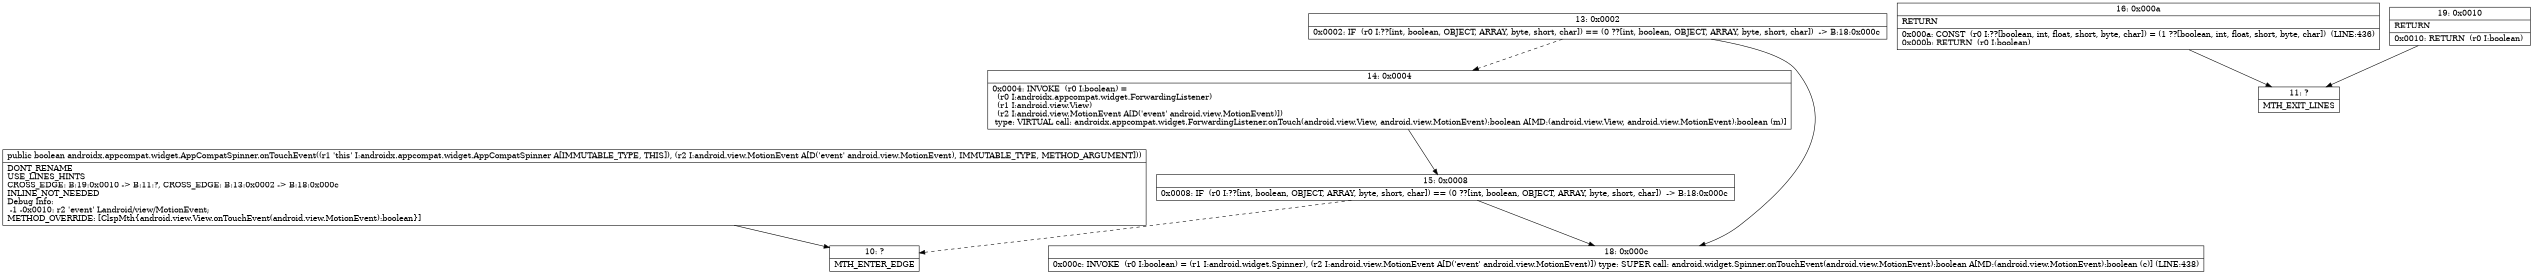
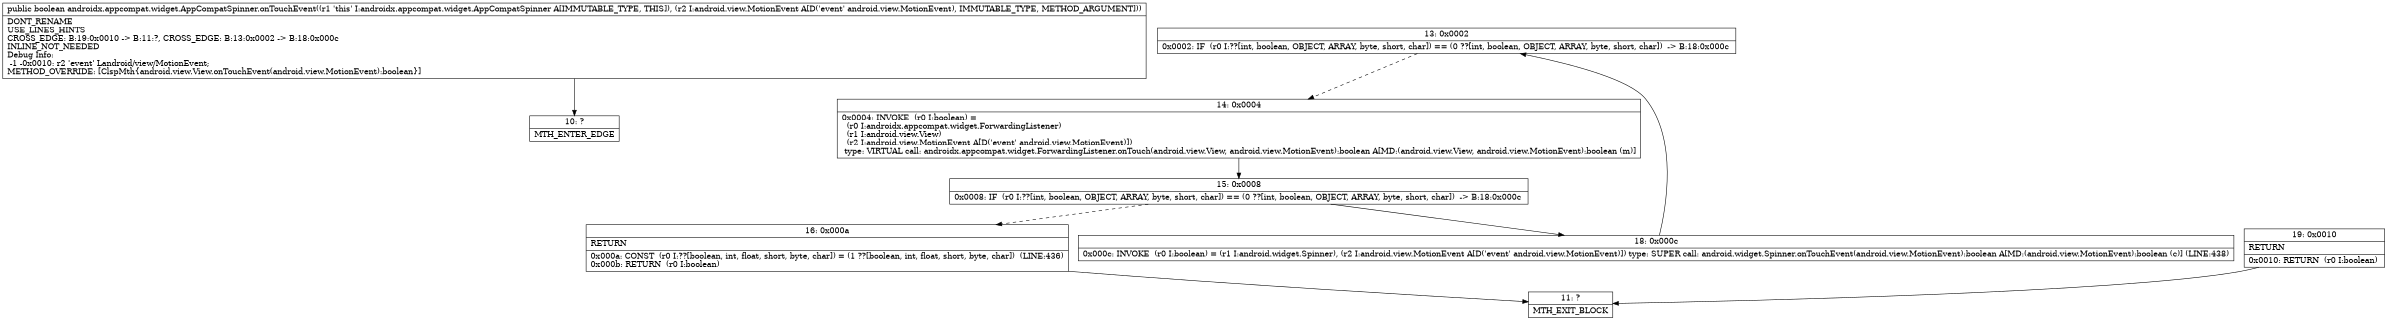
node "11: ?": text "MTH_EXIT_LINES" -> "MTH_EXIT_BLOCK"
edge "13: 0x0002" -> "18: 0x000c": reversed
edge "15: 0x0008" -> "10: ?": now "15: 0x0008" -> "16: 0x000a"
